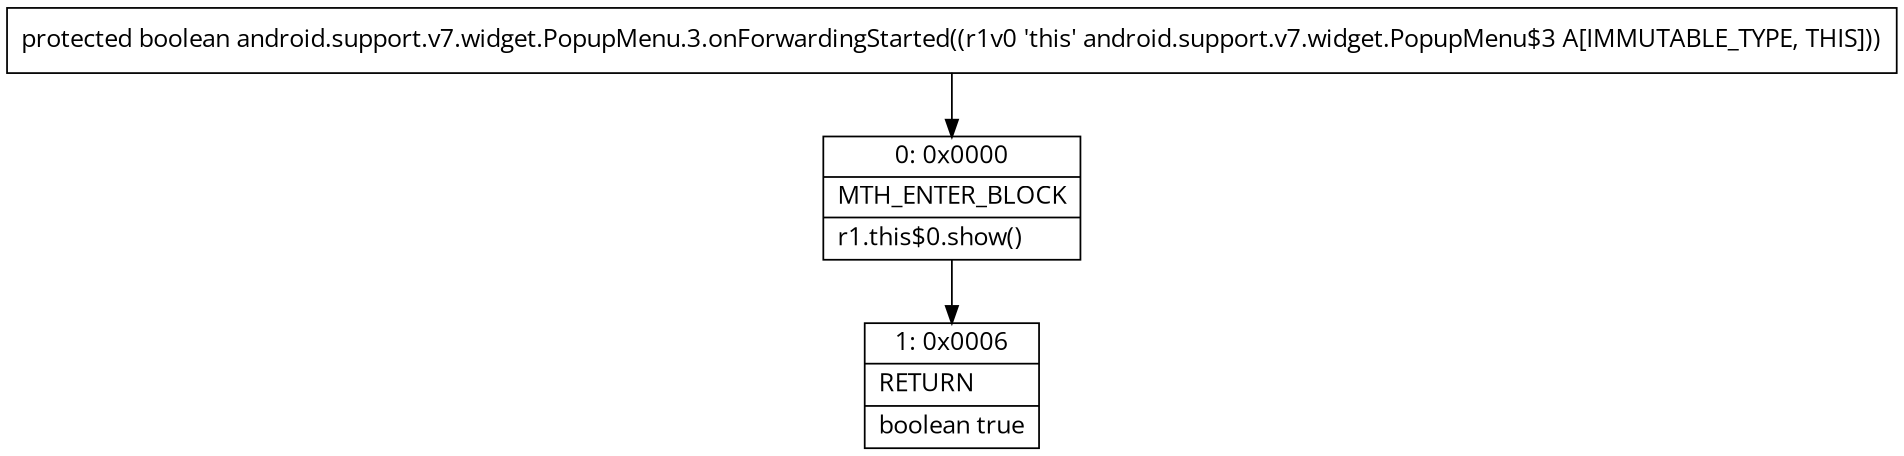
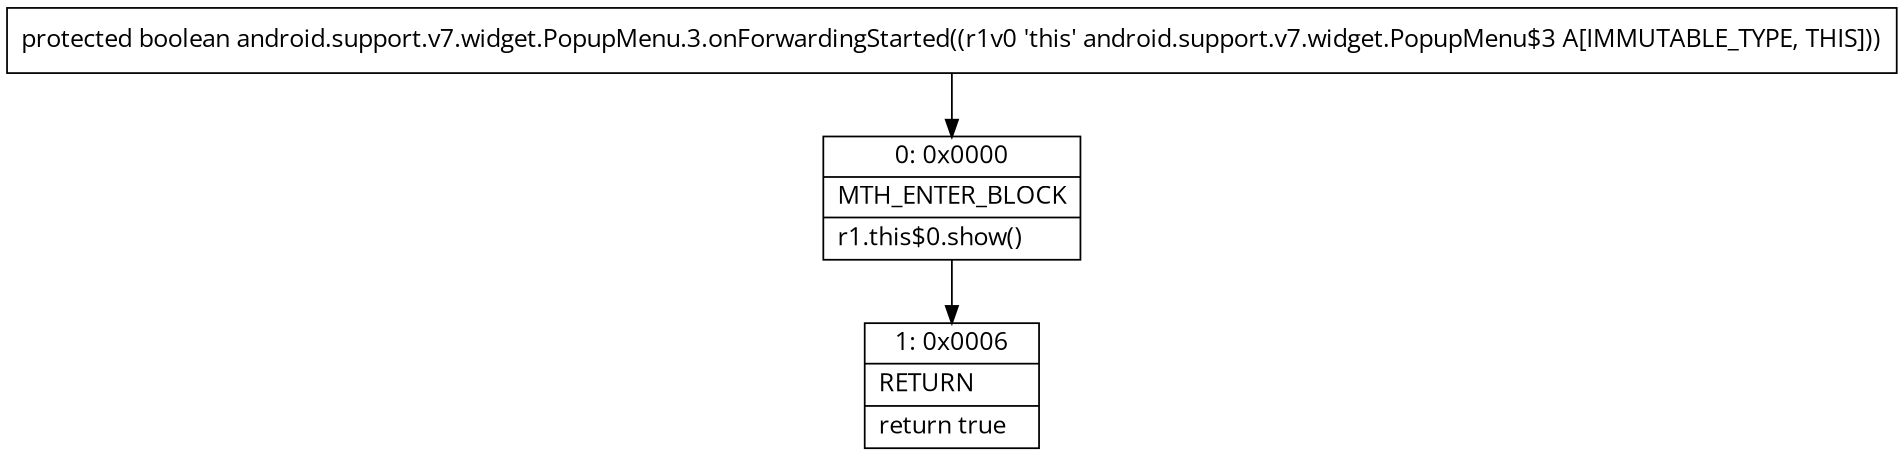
node "1: 0x0006": text "boolean true" -> "return true"
